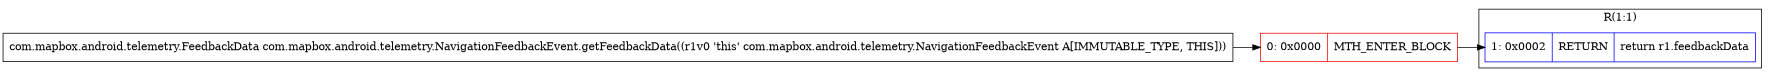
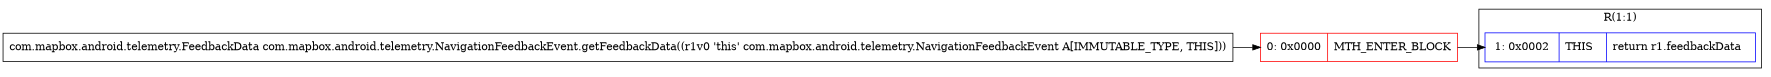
node "1: 0x0002": text "RETURN" -> "THIS"
